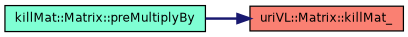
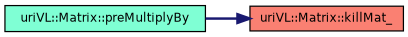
node "killMat::Matrix::preMultiplyBy": label "killMat::Matrix::preMultiplyBy" -> "uriVL::Matrix::preMultiplyBy"
